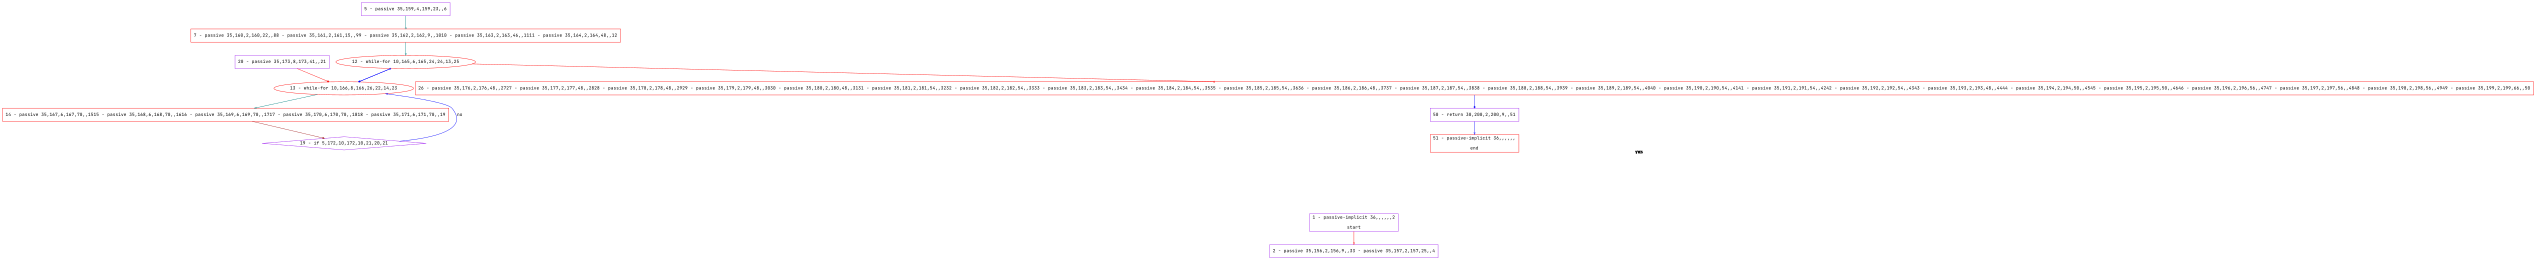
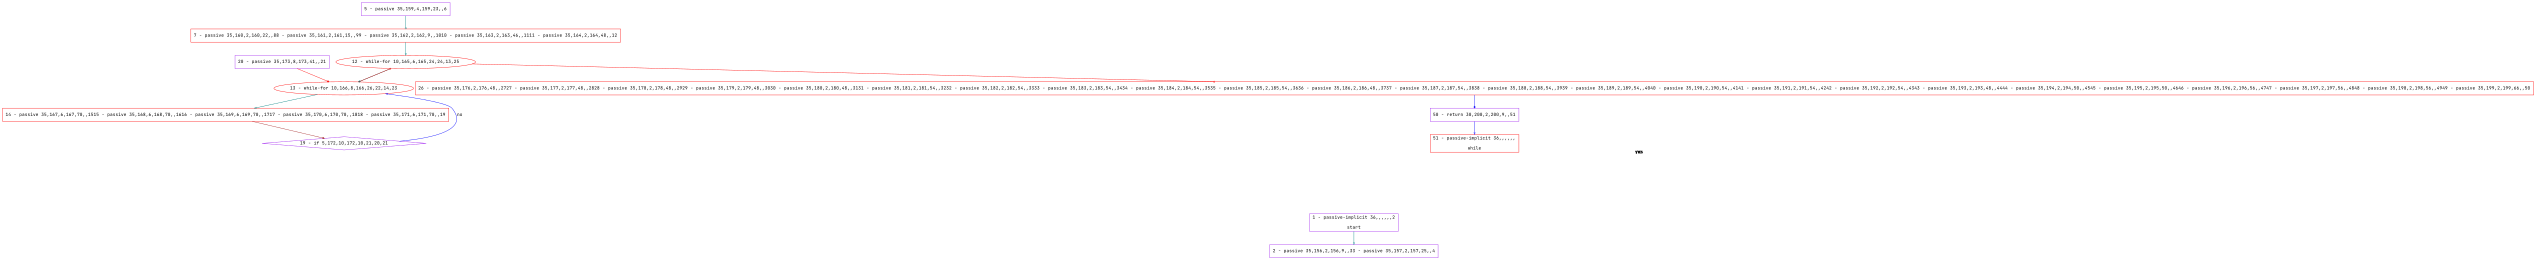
edge "13 - while-for 10,166,8,166,26,22,14,23" -> "12 - while-for 10,165,6,165,24,24,13,25": color blue -> red
edge "12 - while-for 10,165,6,165,24,24,13,25" -> "13 - while-for 10,166,8,166,26,22,14,23": color blue -> teal
node "51 - passive-implicit 36,,,,,, end": label "51 - passive-implicit 36,,,,,, end" -> "51 - passive-implicit 36,,,,,, while"
edge "1 - passive-implicit 36,,,,,,2 start" -> "2 - passive 35,156,2,156,9,,33 - passive 35,157,2,157,25,,4": color red -> teal
